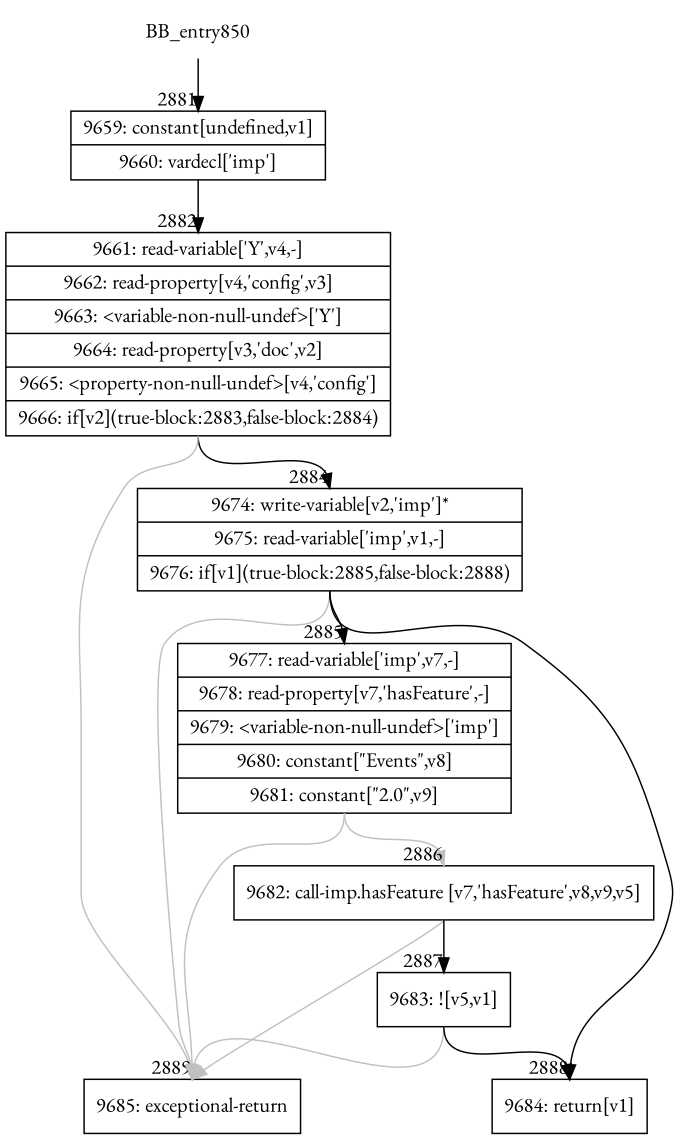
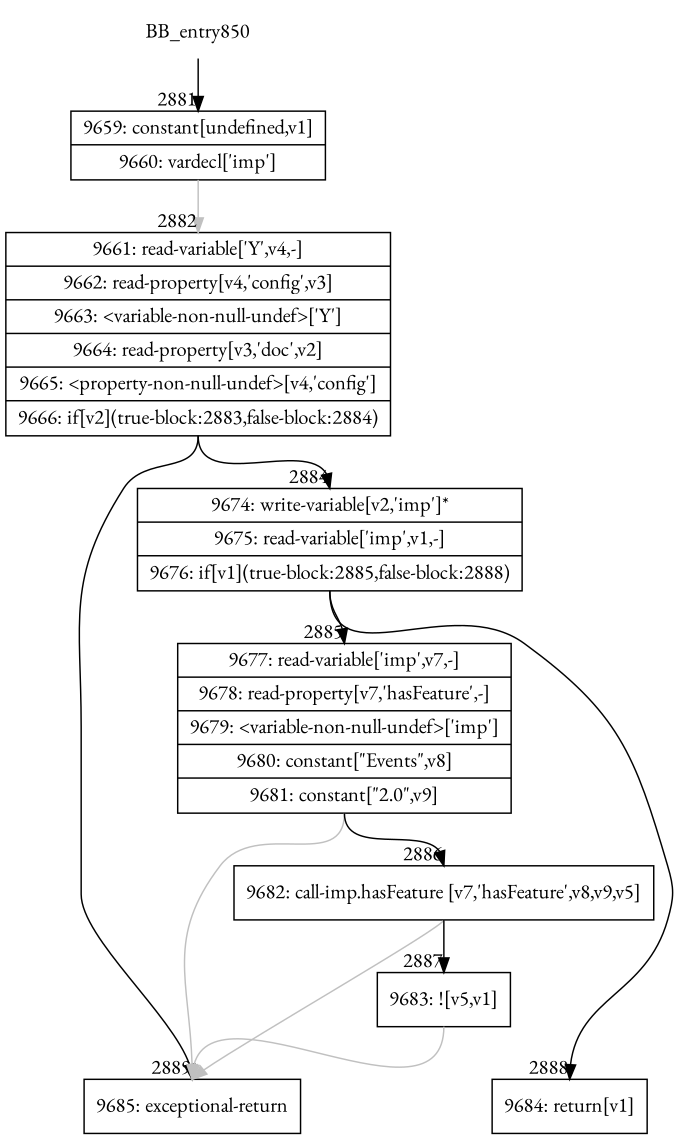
edge "9659: constant[undefined,v1]" -> "9661: read-variable['Y',v4,-]": color black -> gray
edge "9661: read-variable['Y',v4,-]" -> "9685: exceptional-return": color gray -> black
edge "9674: write-variable[v2,'imp']*" -> "9685: exceptional-return": removed
edge "9677: read-variable['imp',v7,-]" -> "9682: call-imp.hasFeature [v7,'hasFeature',v8,v9,v5]": color gray -> black
edge "9683: ![v5,v1]" -> "9684: return[v1]": removed
